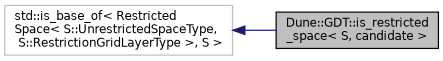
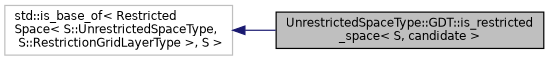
node "Dune::GDT::is_restricted _space< S, candidate >": label "Dune::GDT::is_restricted _space< S, candidate >" -> "UnrestrictedSpaceType::GDT::is_restricted _space< S, candidate >"
